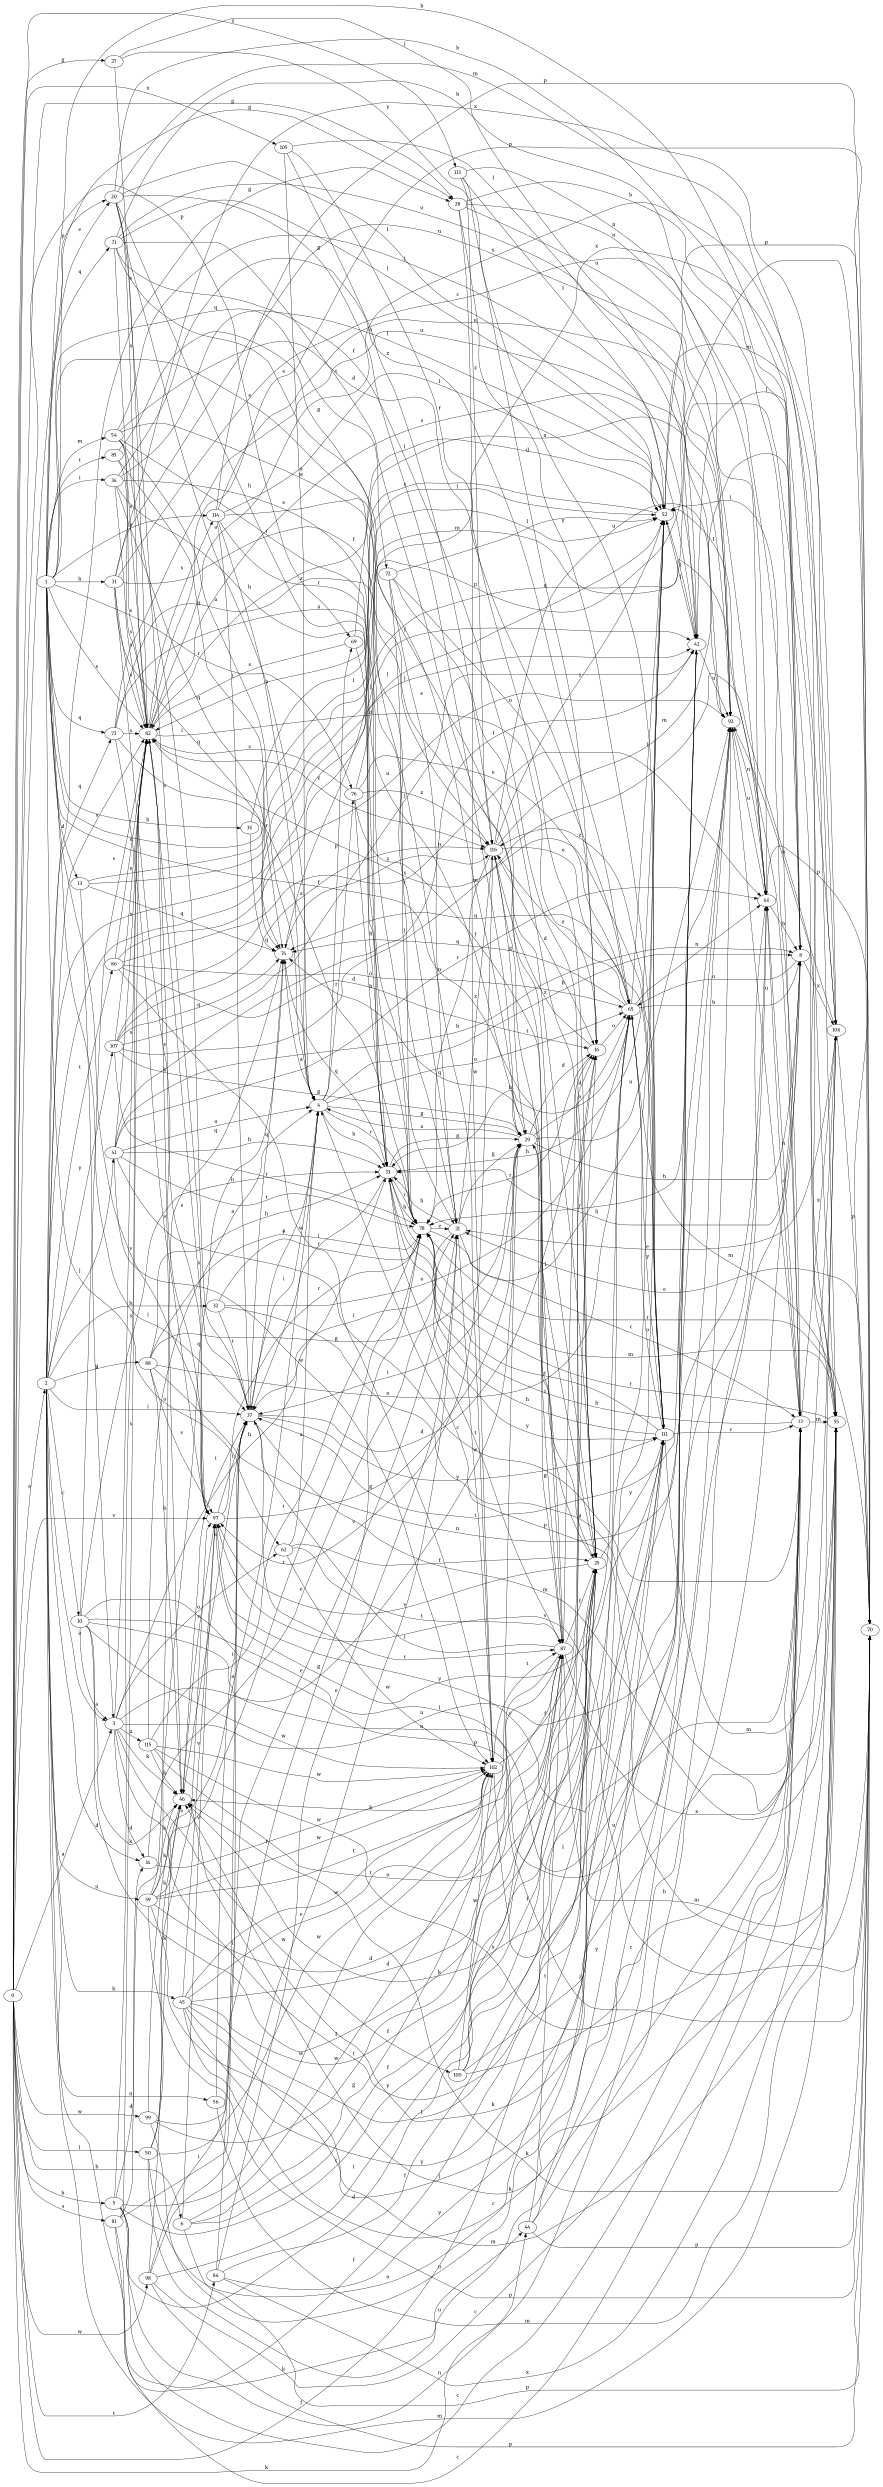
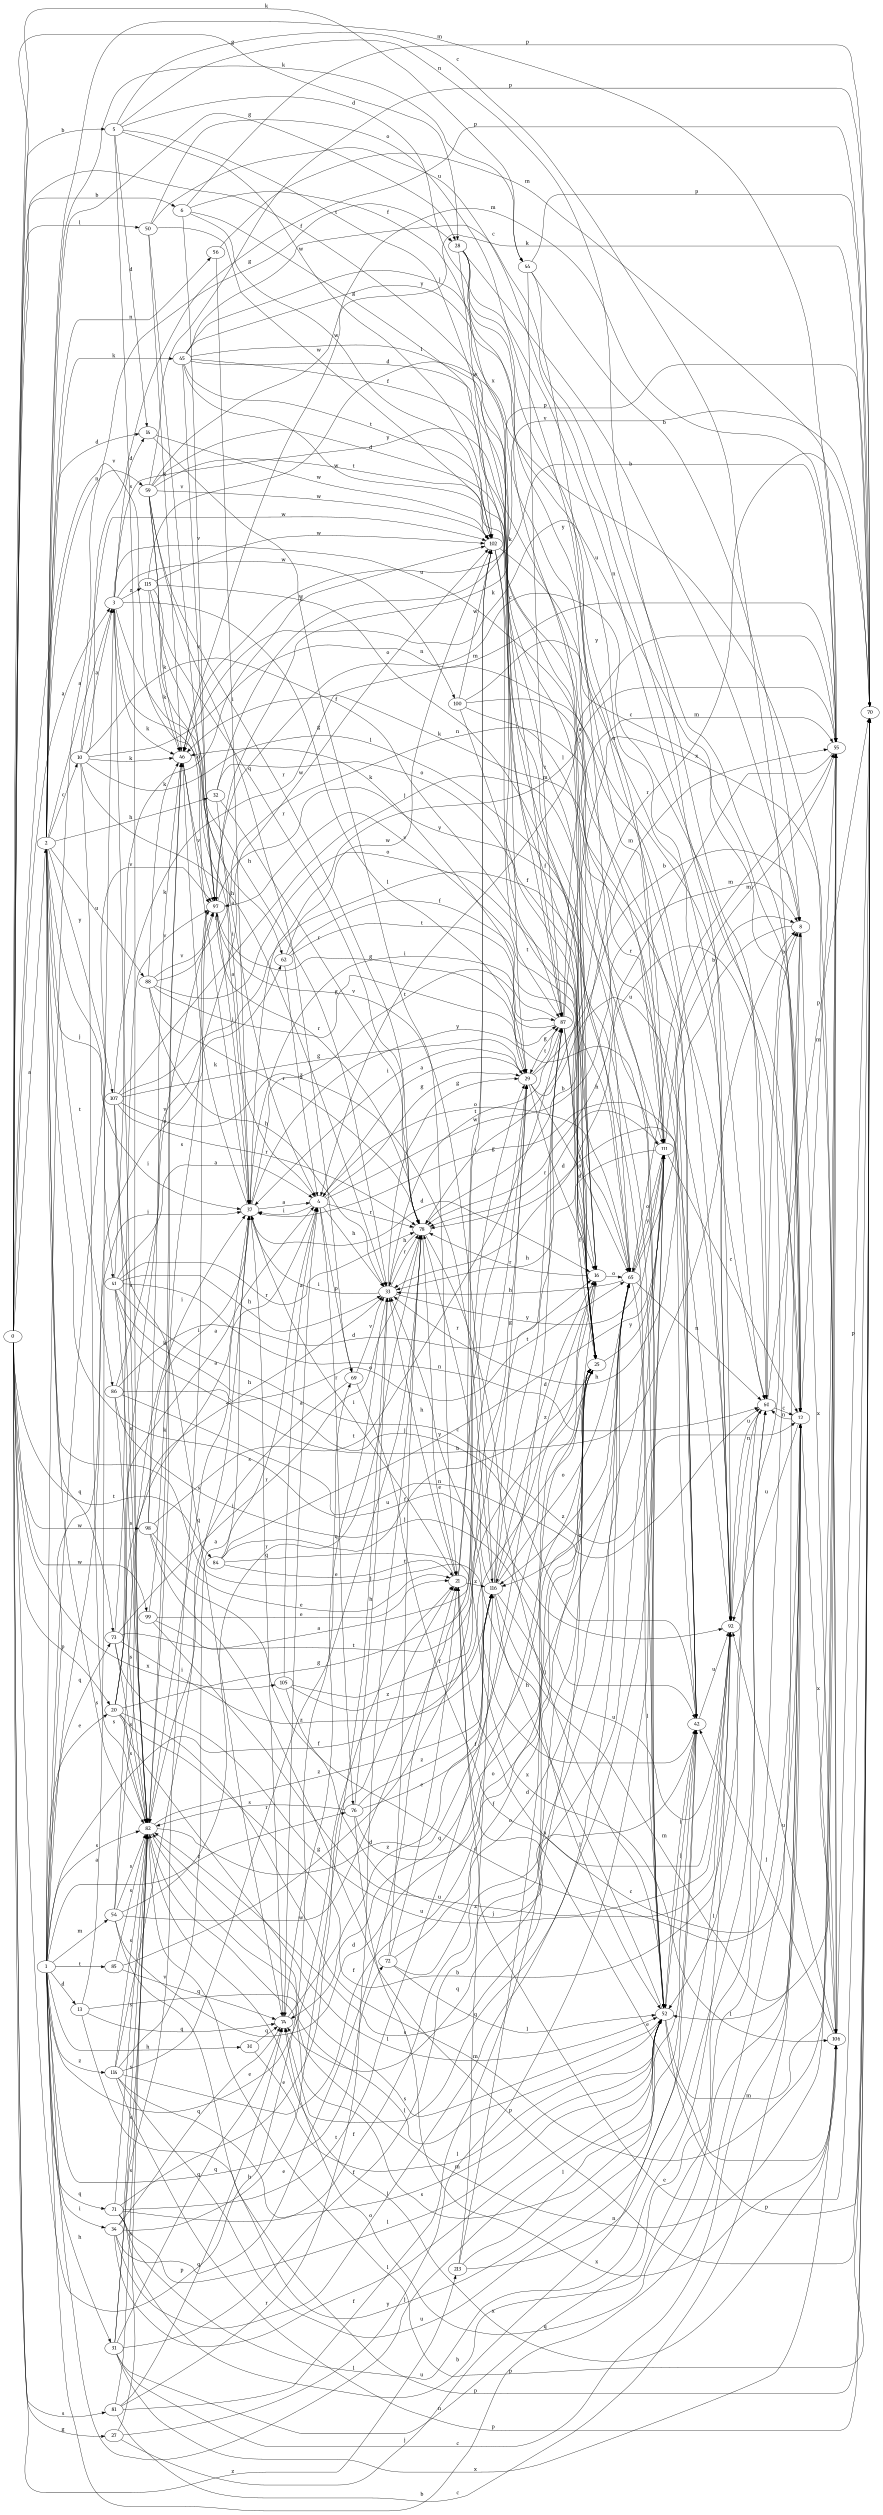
node "113": label "113" -> "213"
edge "82" -> "114": reversed
edge "69" -> "33": label "h" -> "v"
edge "8" -> "65": removed, label "o"
edge "59" -> "74": now "59" -> "69"
edge "10" -> "8": now "10" -> "52"
